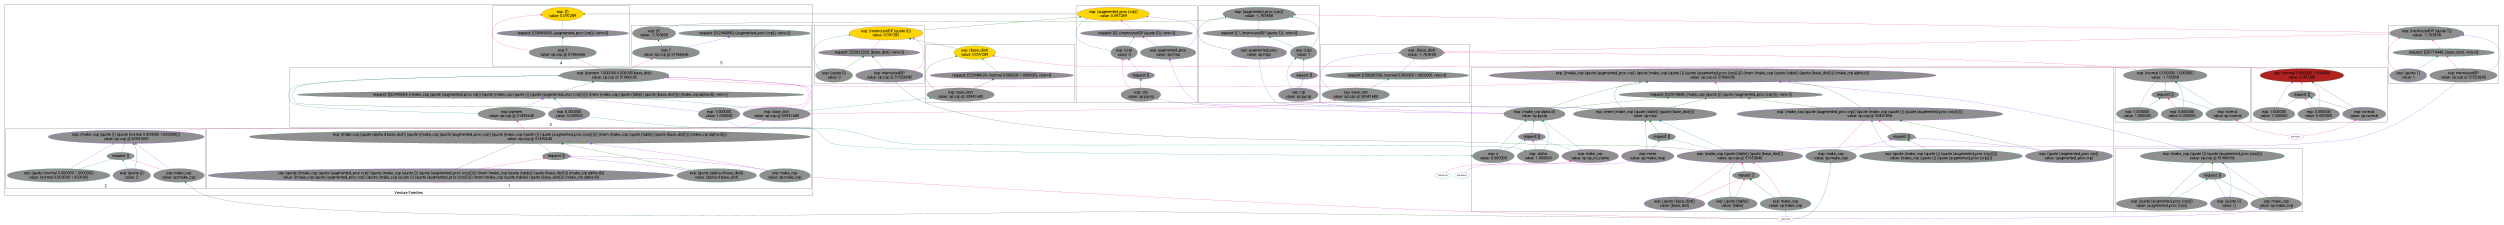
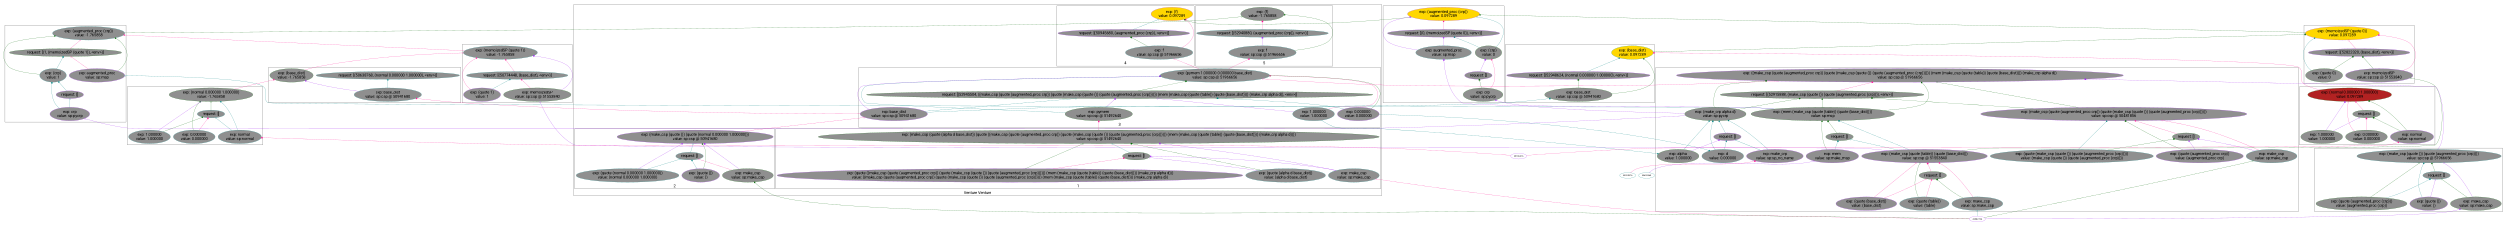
edge "request: [(52940880, (augmented_proc (crp)), <env>)]" -> "exp: (f) value: -1.765858": added
edge "request: [(50638768, (normal 0.000000 1.000000), <env>)]" -> "exp: (base_dist) value: -1.765858": removed
cluster "Venture Families": label "Venture Families" -> "Venture Venture"
